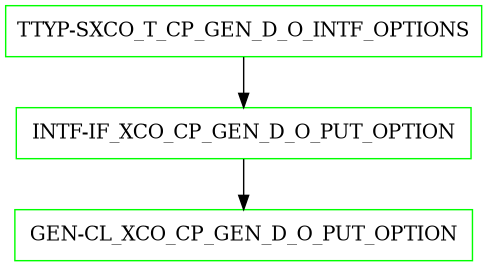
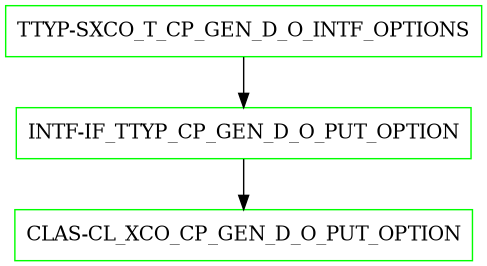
node "INTF-IF_XCO_CP_GEN_D_O_PUT_OPTION": label "INTF-IF_XCO_CP_GEN_D_O_PUT_OPTION" -> "INTF-IF_TTYP_CP_GEN_D_O_PUT_OPTION"
node "GEN-CL_XCO_CP_GEN_D_O_PUT_OPTION": label "GEN-CL_XCO_CP_GEN_D_O_PUT_OPTION" -> "CLAS-CL_XCO_CP_GEN_D_O_PUT_OPTION"
